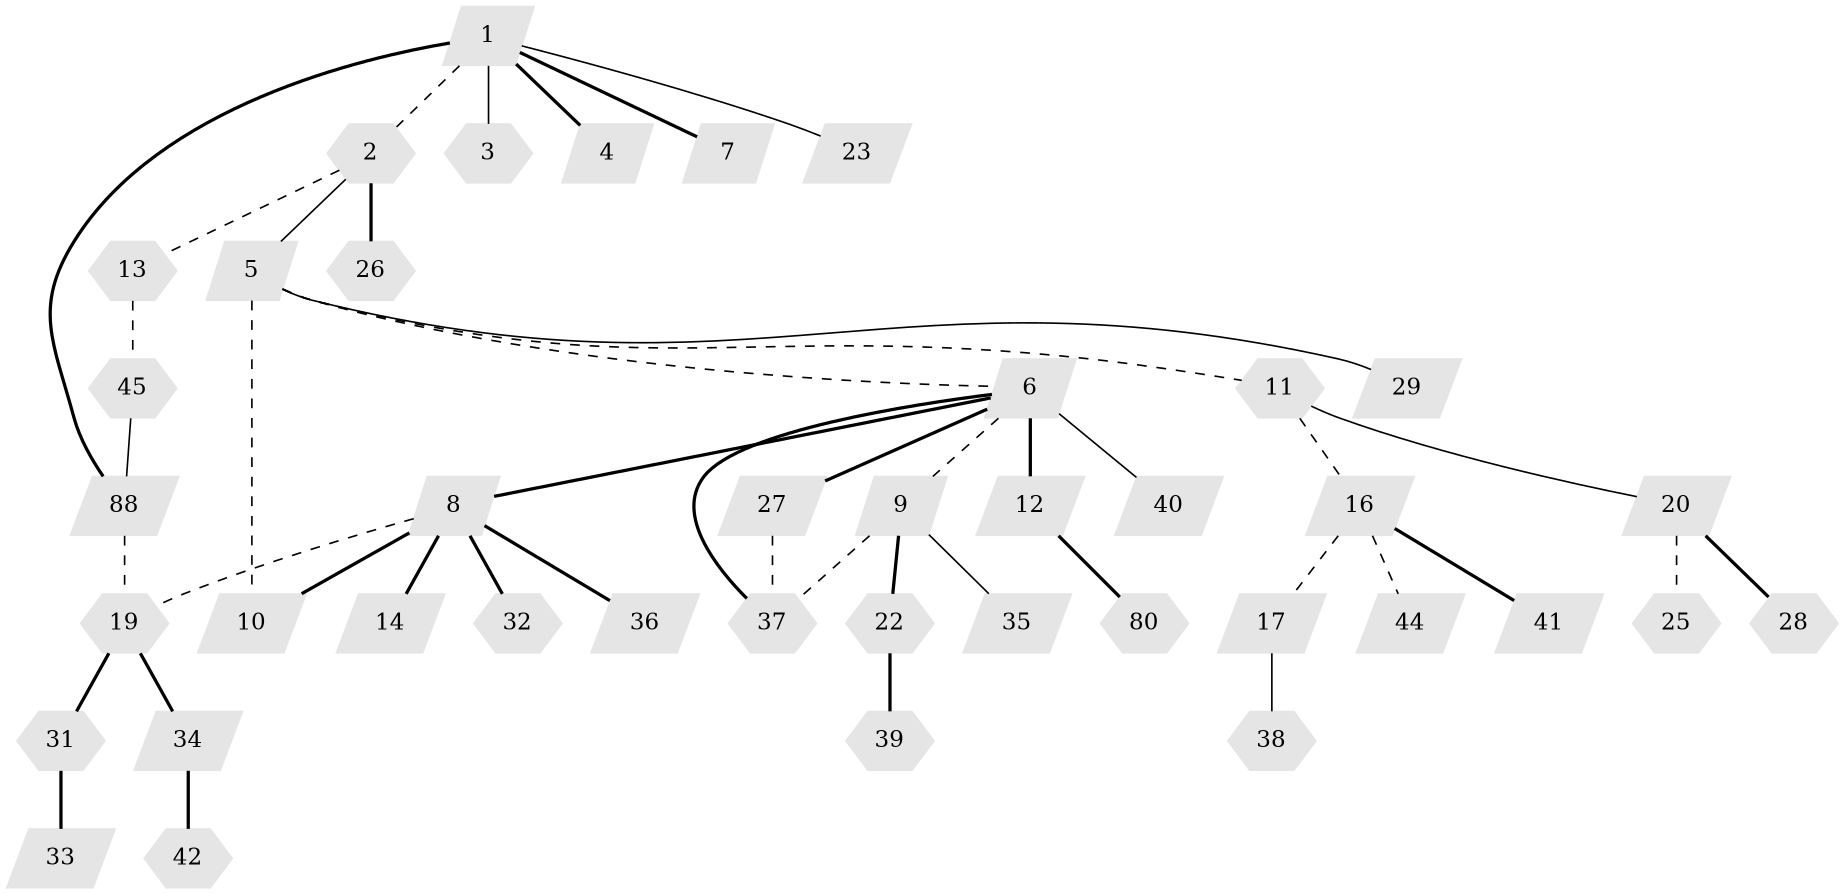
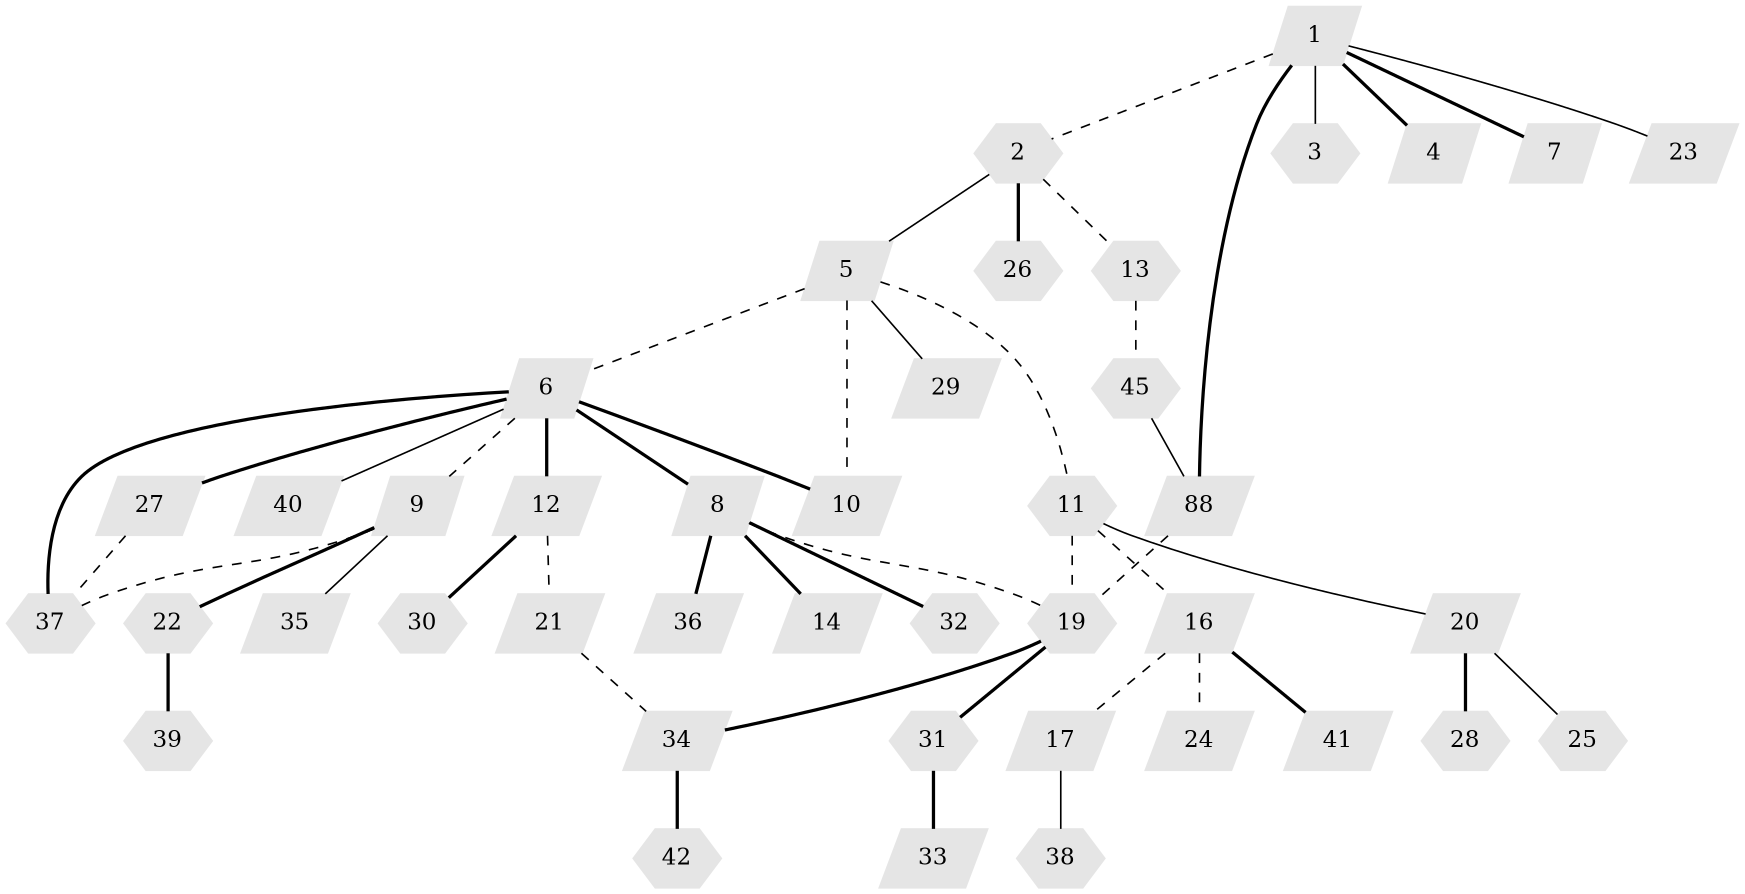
edge "8" -- "10": now "6" -- "10"
edge "11" -- "19": added
edge "20" -- "25": style dashed -> solid
node "21": added
node "80": label "80" -> "30"
node "44": label "44" -> "24"
